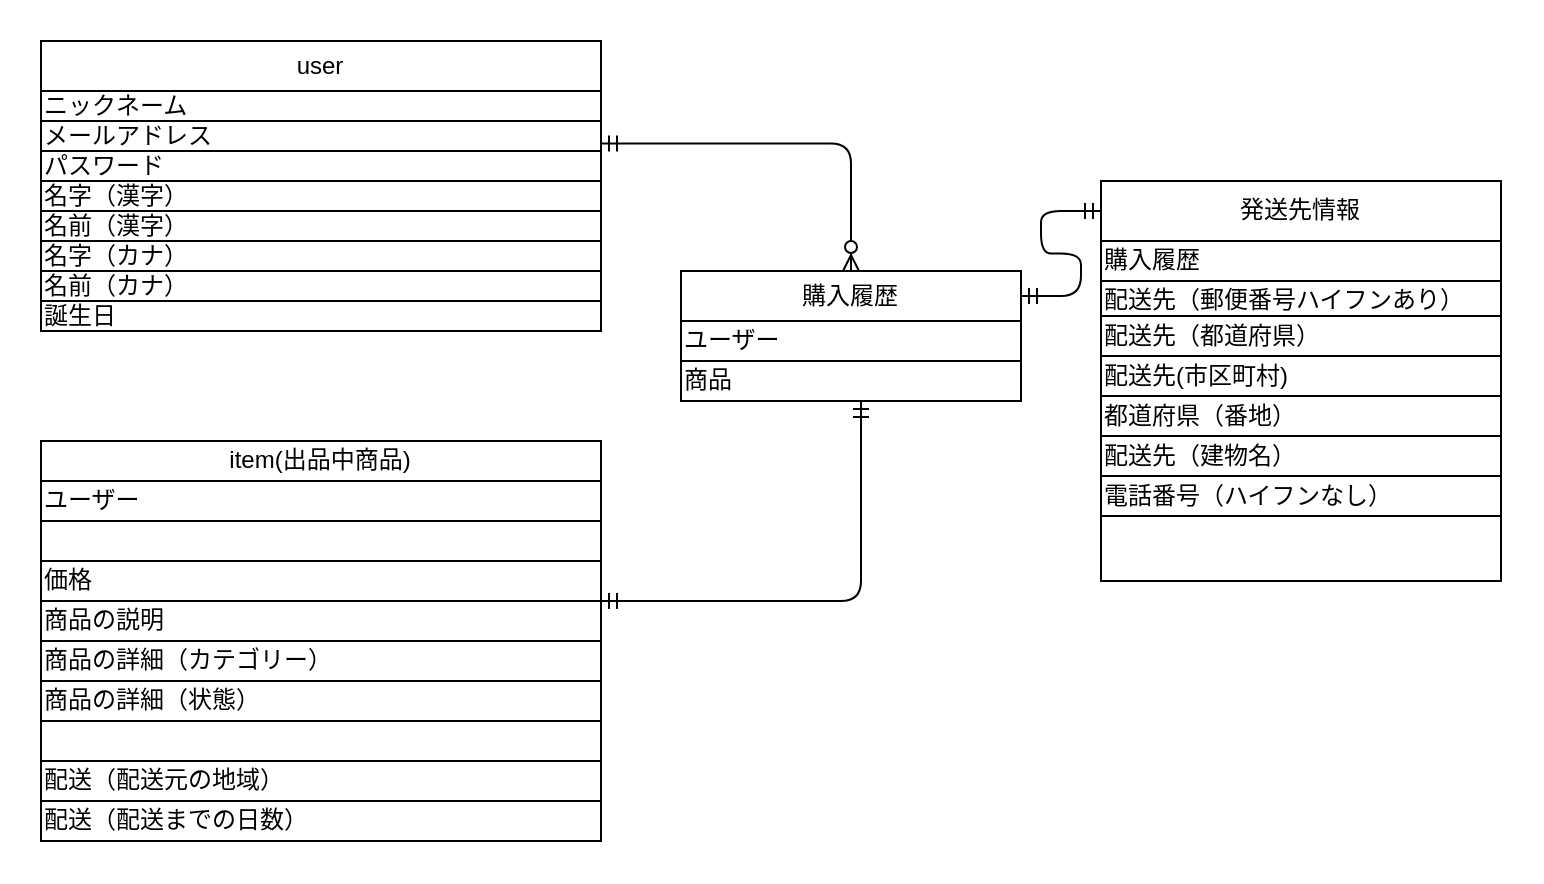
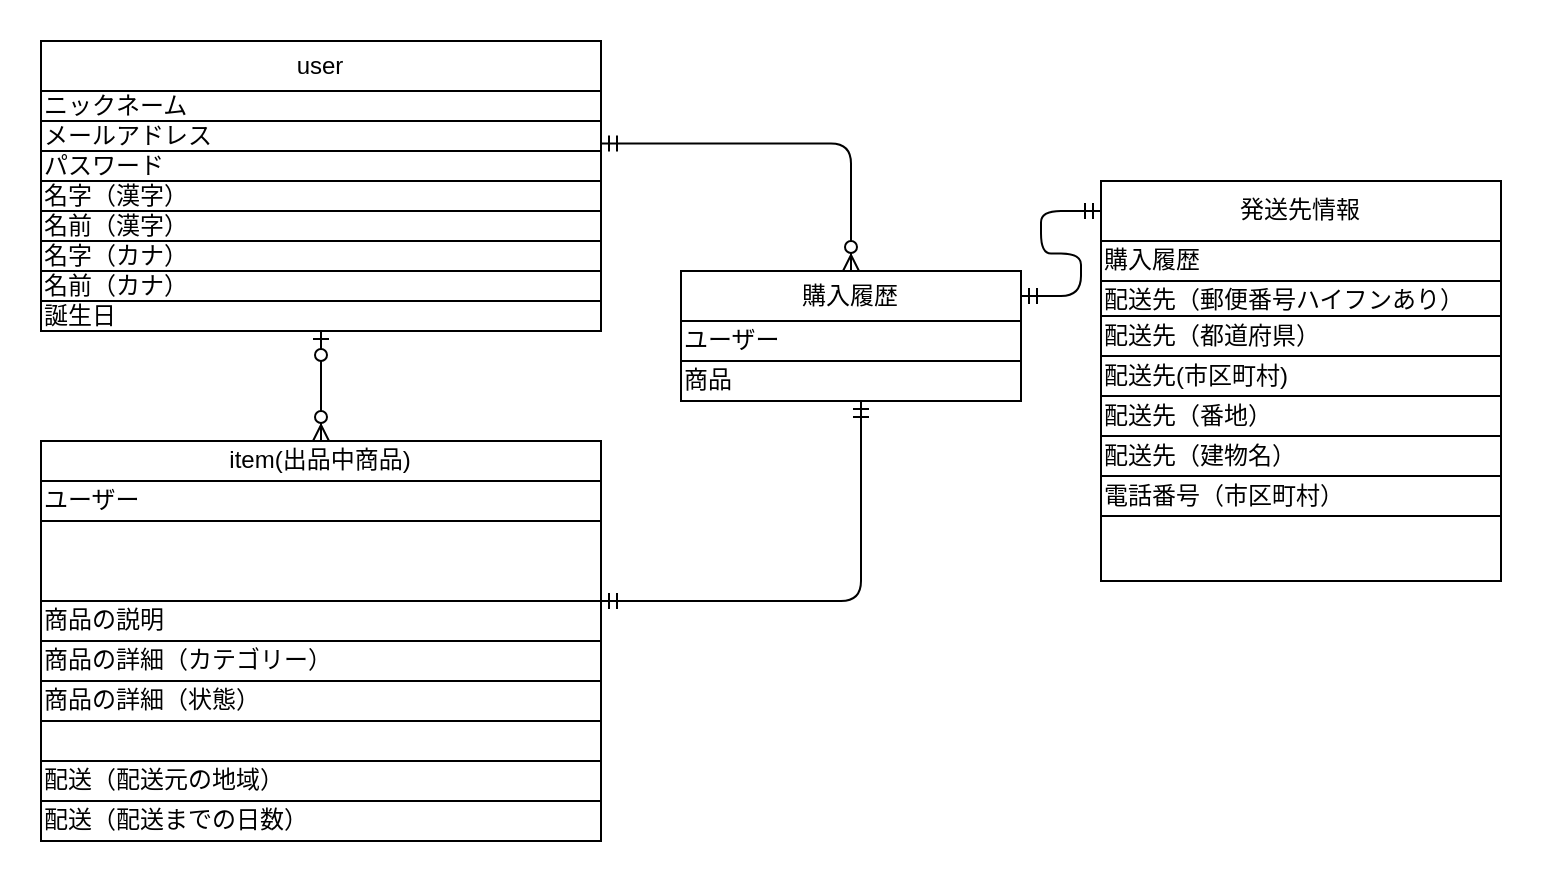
edge "誕生日" -- "item(出品中商品)": added
node "都道府県（番地）": label "都道府県（番地）" -> "配送先（番地）"
node "電話番号（ハイフンなし）": label "電話番号（ハイフンなし）" -> "電話番号（市区町村）"
node "価格": removed
